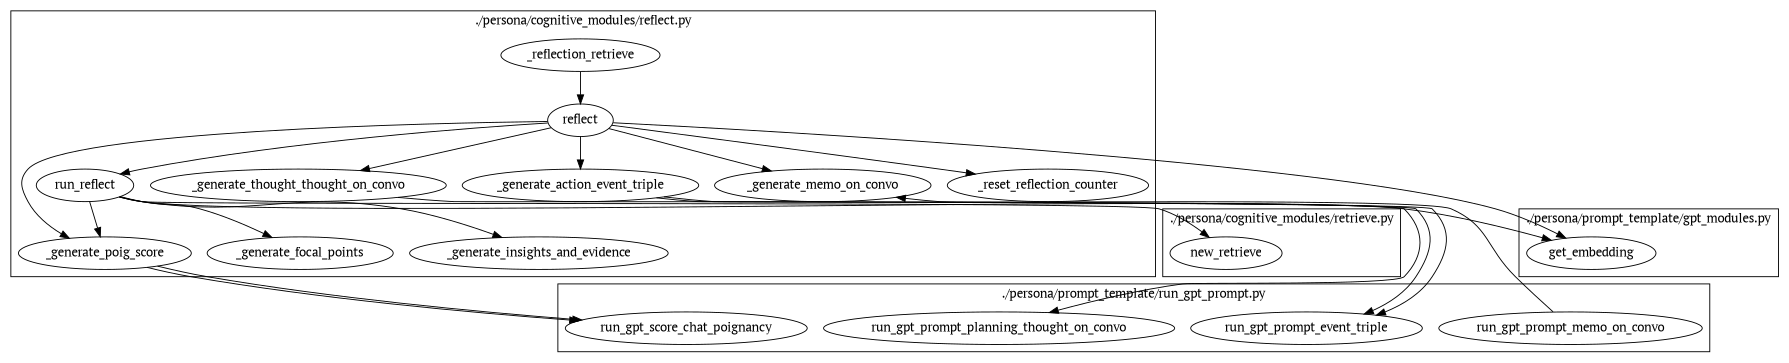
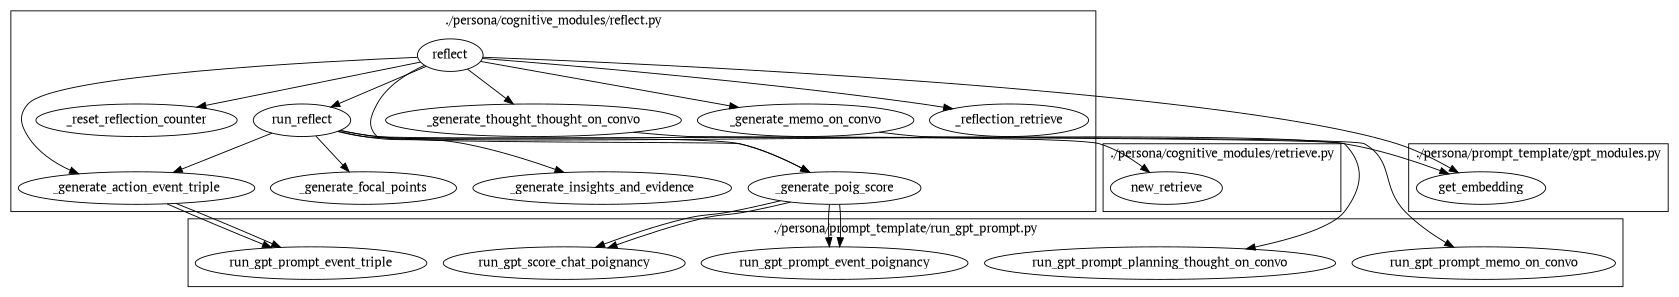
edge "_reflection_retrieve" -> "reflect": reversed
edge "run_reflect" -> "_generate_action_event_triple": added
edge "run_gpt_prompt_memo_on_convo" -> "_generate_memo_on_convo": reversed
node "run_gpt_prompt_event_poignancy": added
